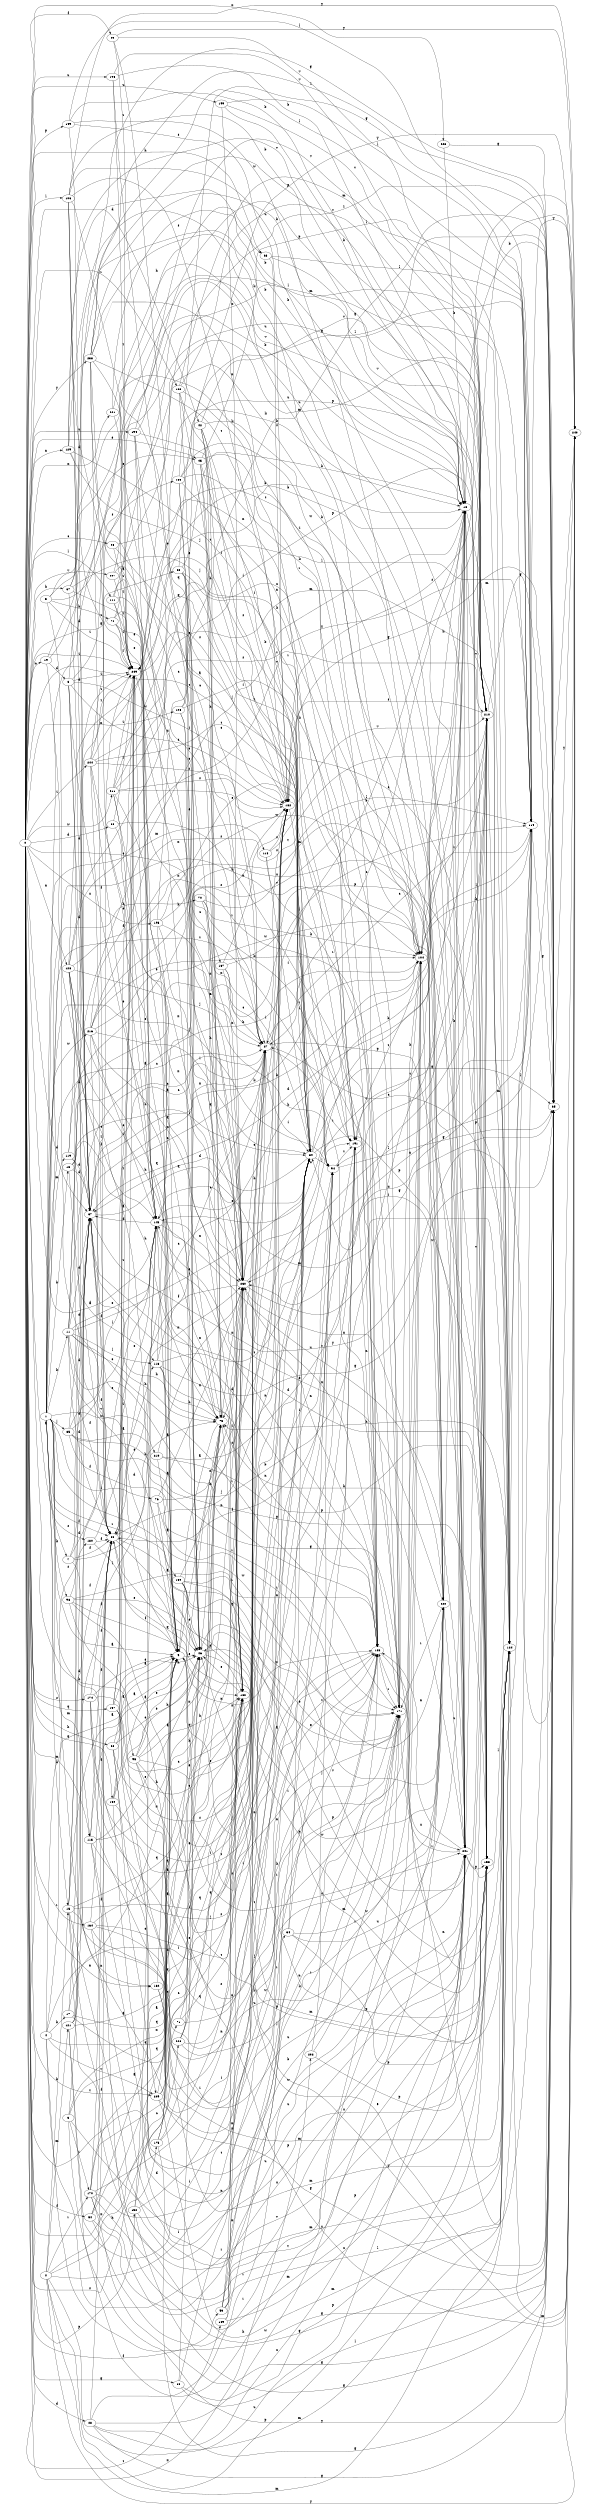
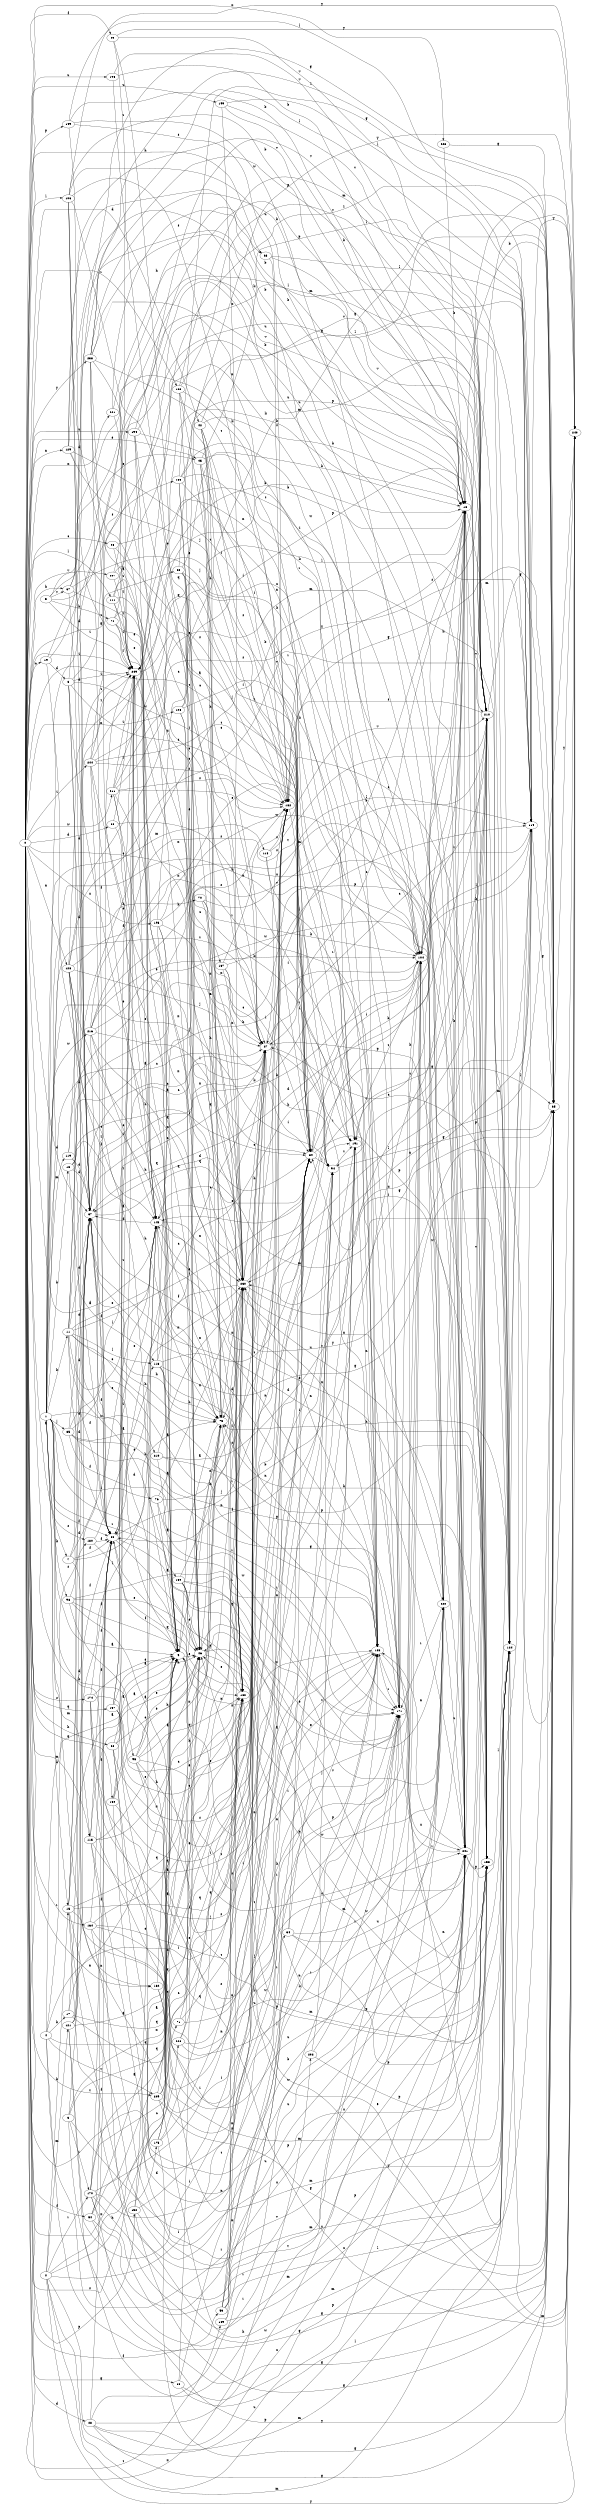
edge "196" -> "249": removed, label "z"
edge "42" -> "220": now "42" -> "18"
edge "104" -> "84": added, label "i"
edge "195" -> "162": added, label "q"
edge "5" -> "209": now "5" -> "67"
edge "226" -> "75": removed, label "h"
